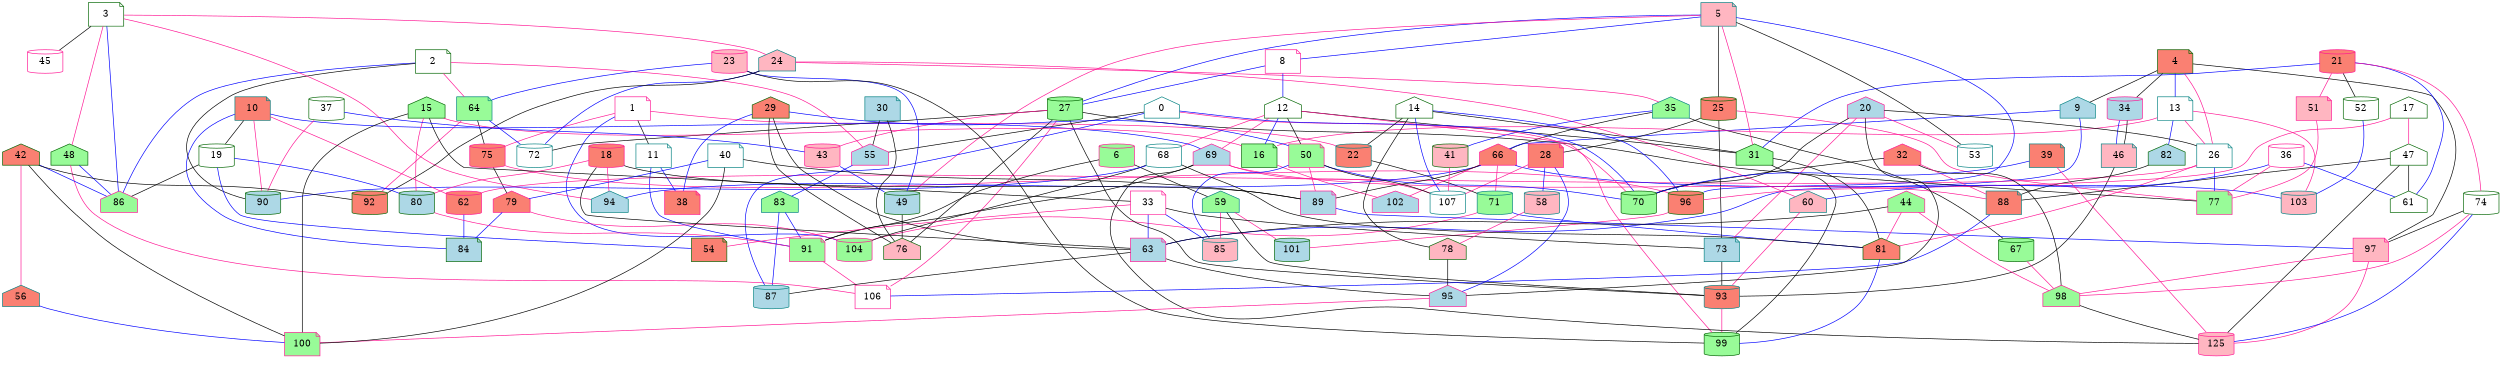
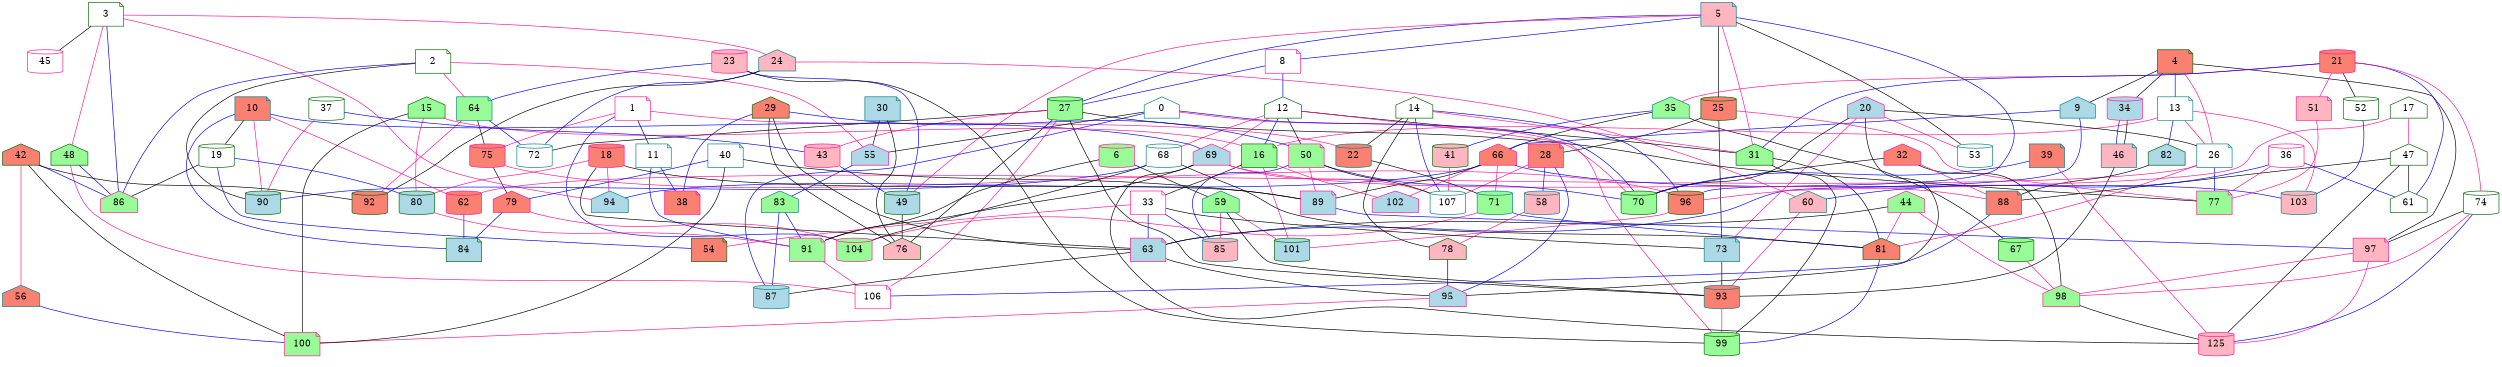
edge "24" -- "35": now "21" -- "35"
edge "14" -- "31": color black -> deeppink
edge "15" -- "33": now "16" -- "33"
edge "16" -- "101": added
